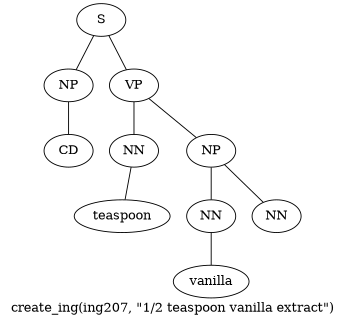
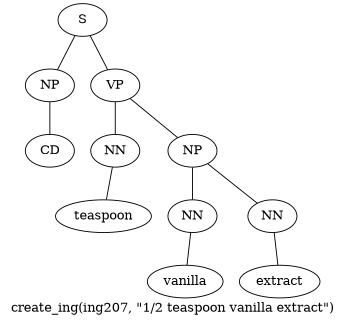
node "extract": added
